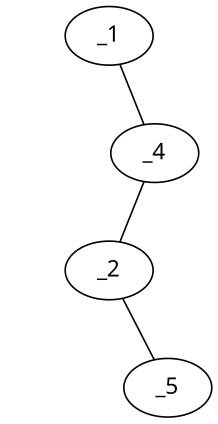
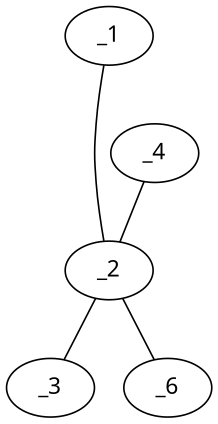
edge "_1" -- "_4": now "_1" -- "_2"
node "_3": added
node "_5": label "_5" -> "_6"
